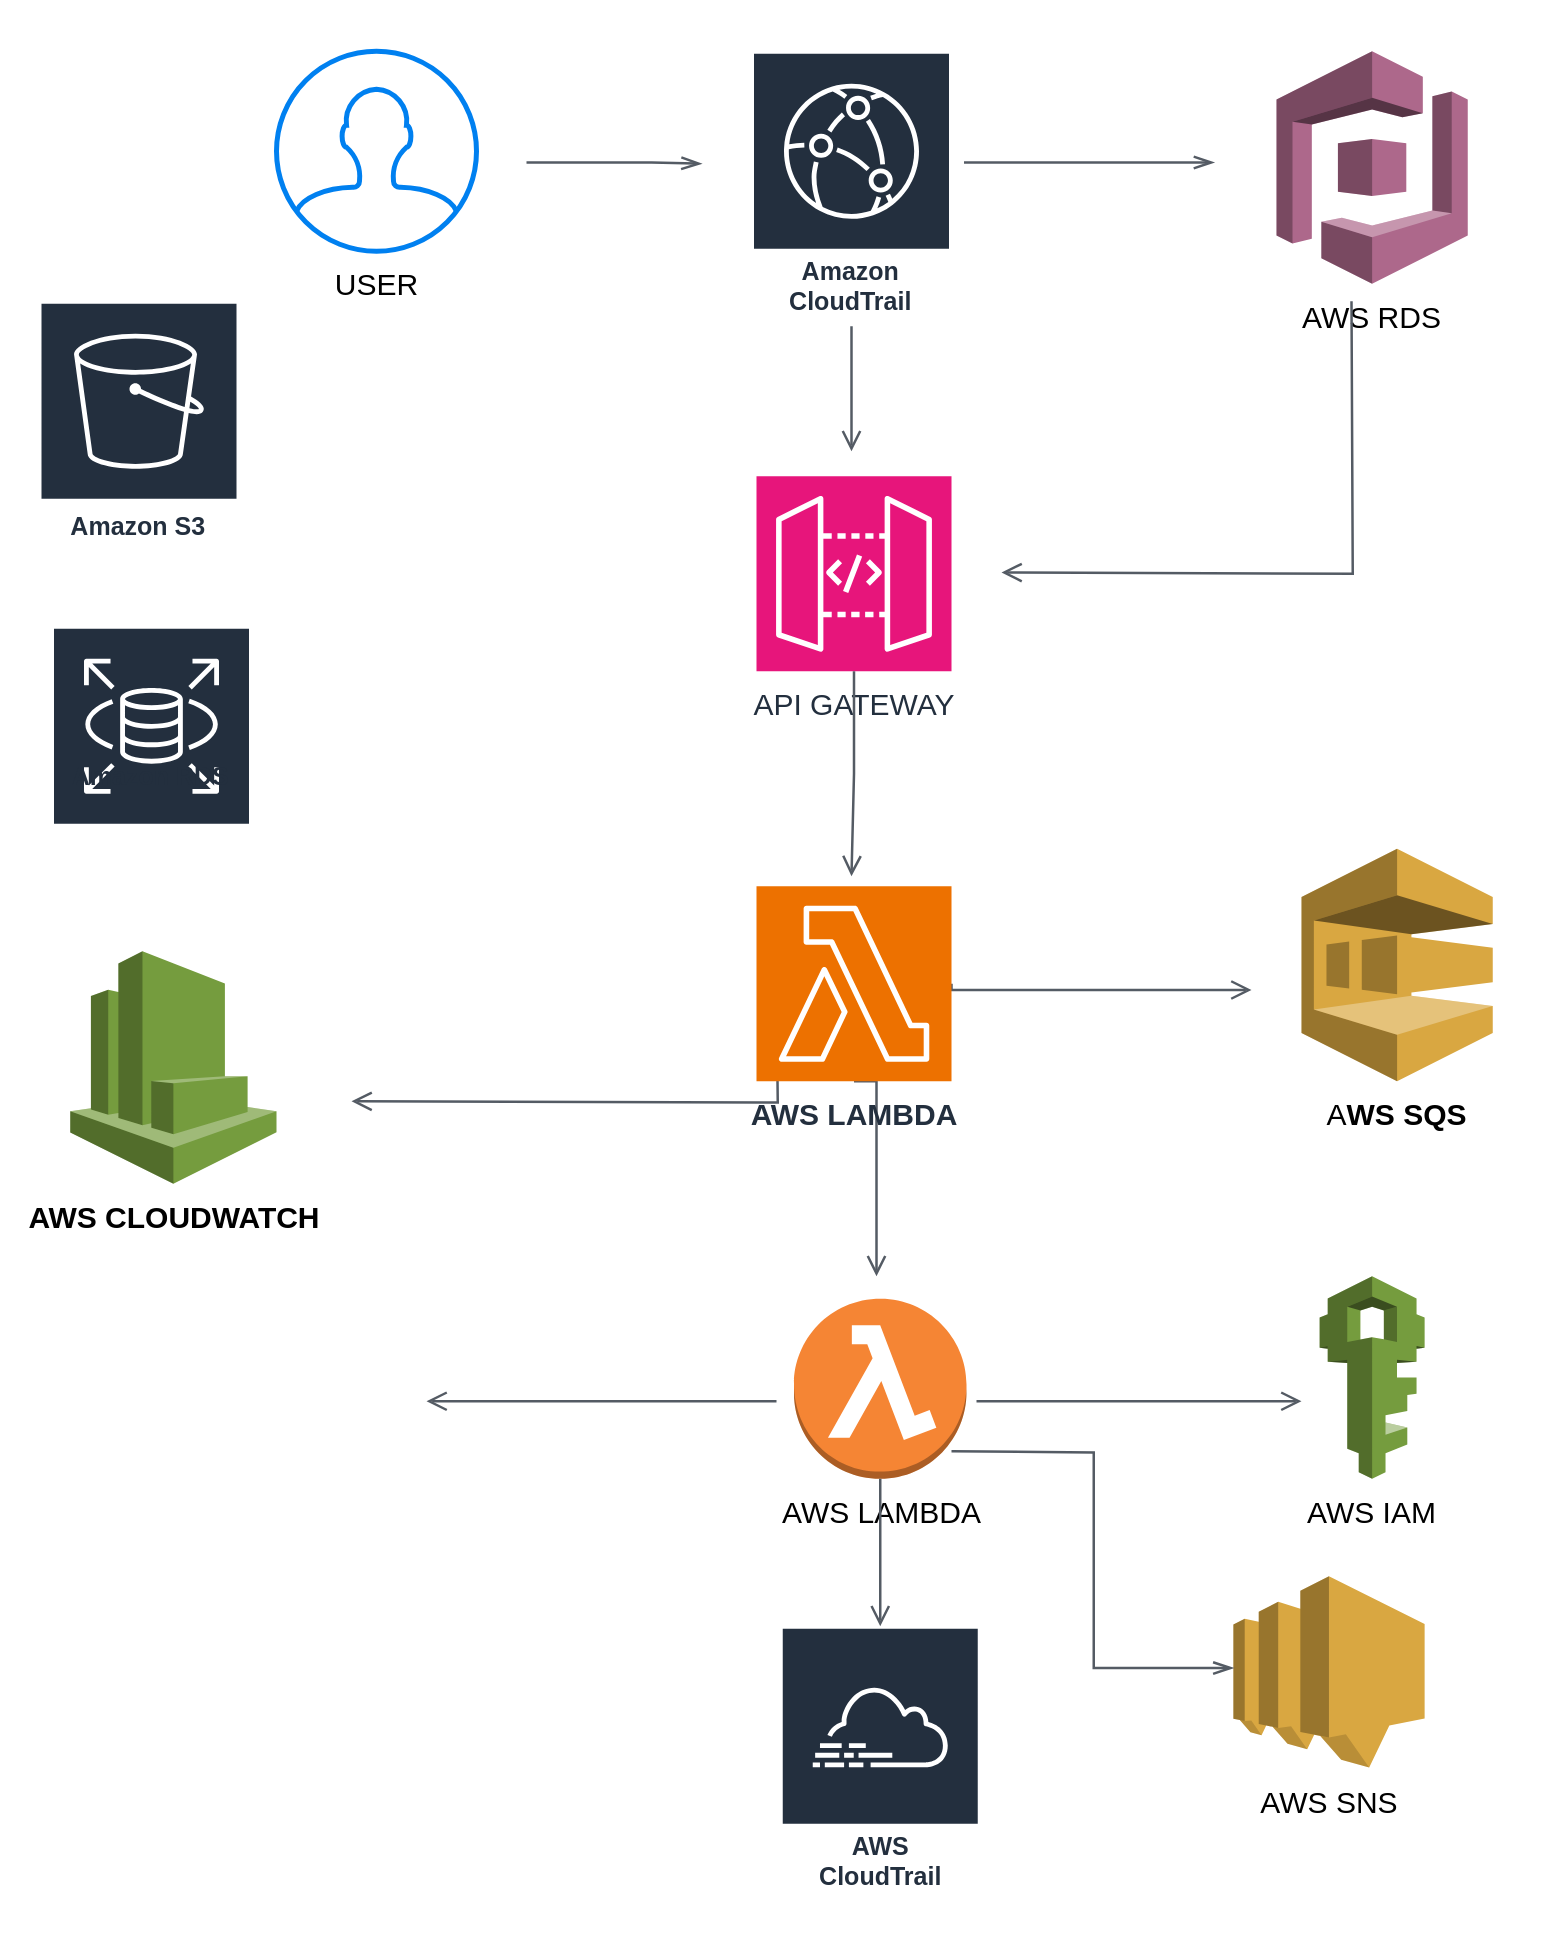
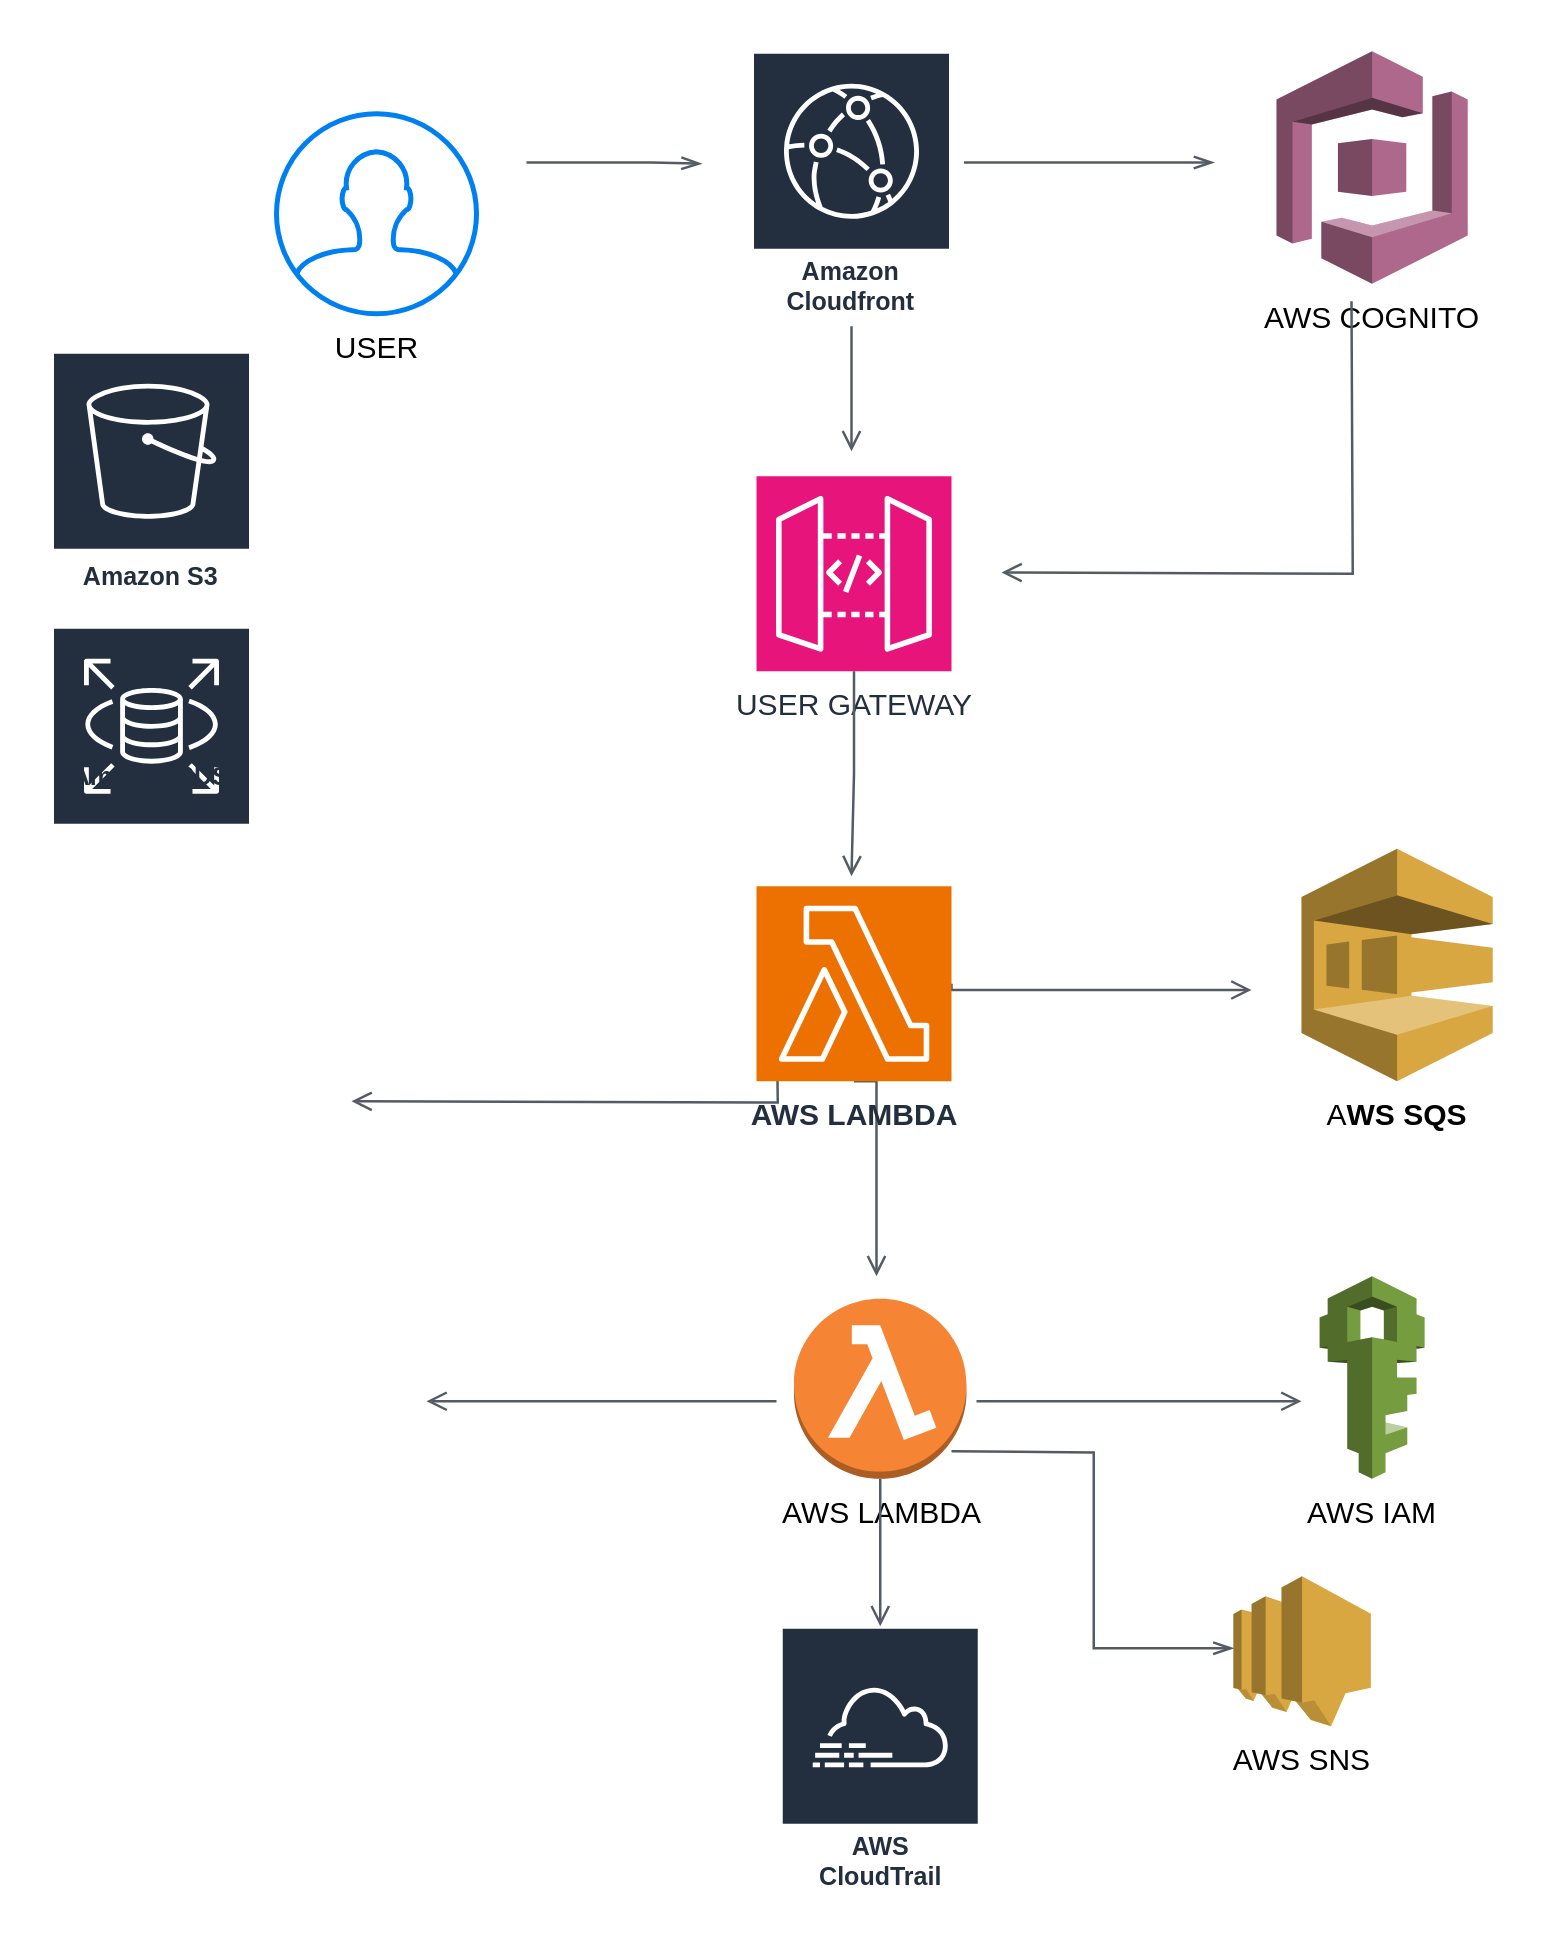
node "USER": moved (376, 151) -> (376, 214)
node "Amazon CloudTrail": label "Amazon CloudTrail" -> "Amazon Cloudfront"
node "AWS RDS": label "AWS RDS" -> "AWS COGNITO"
node "Amazon S3": moved (139, 426) -> (151, 476)
node "API GATEWAY": label "API GATEWAY" -> "USER GATEWAY"
node "AWS CLOUDWATCH": removed
node "AWS SNS": size 191x191 -> 138x150
